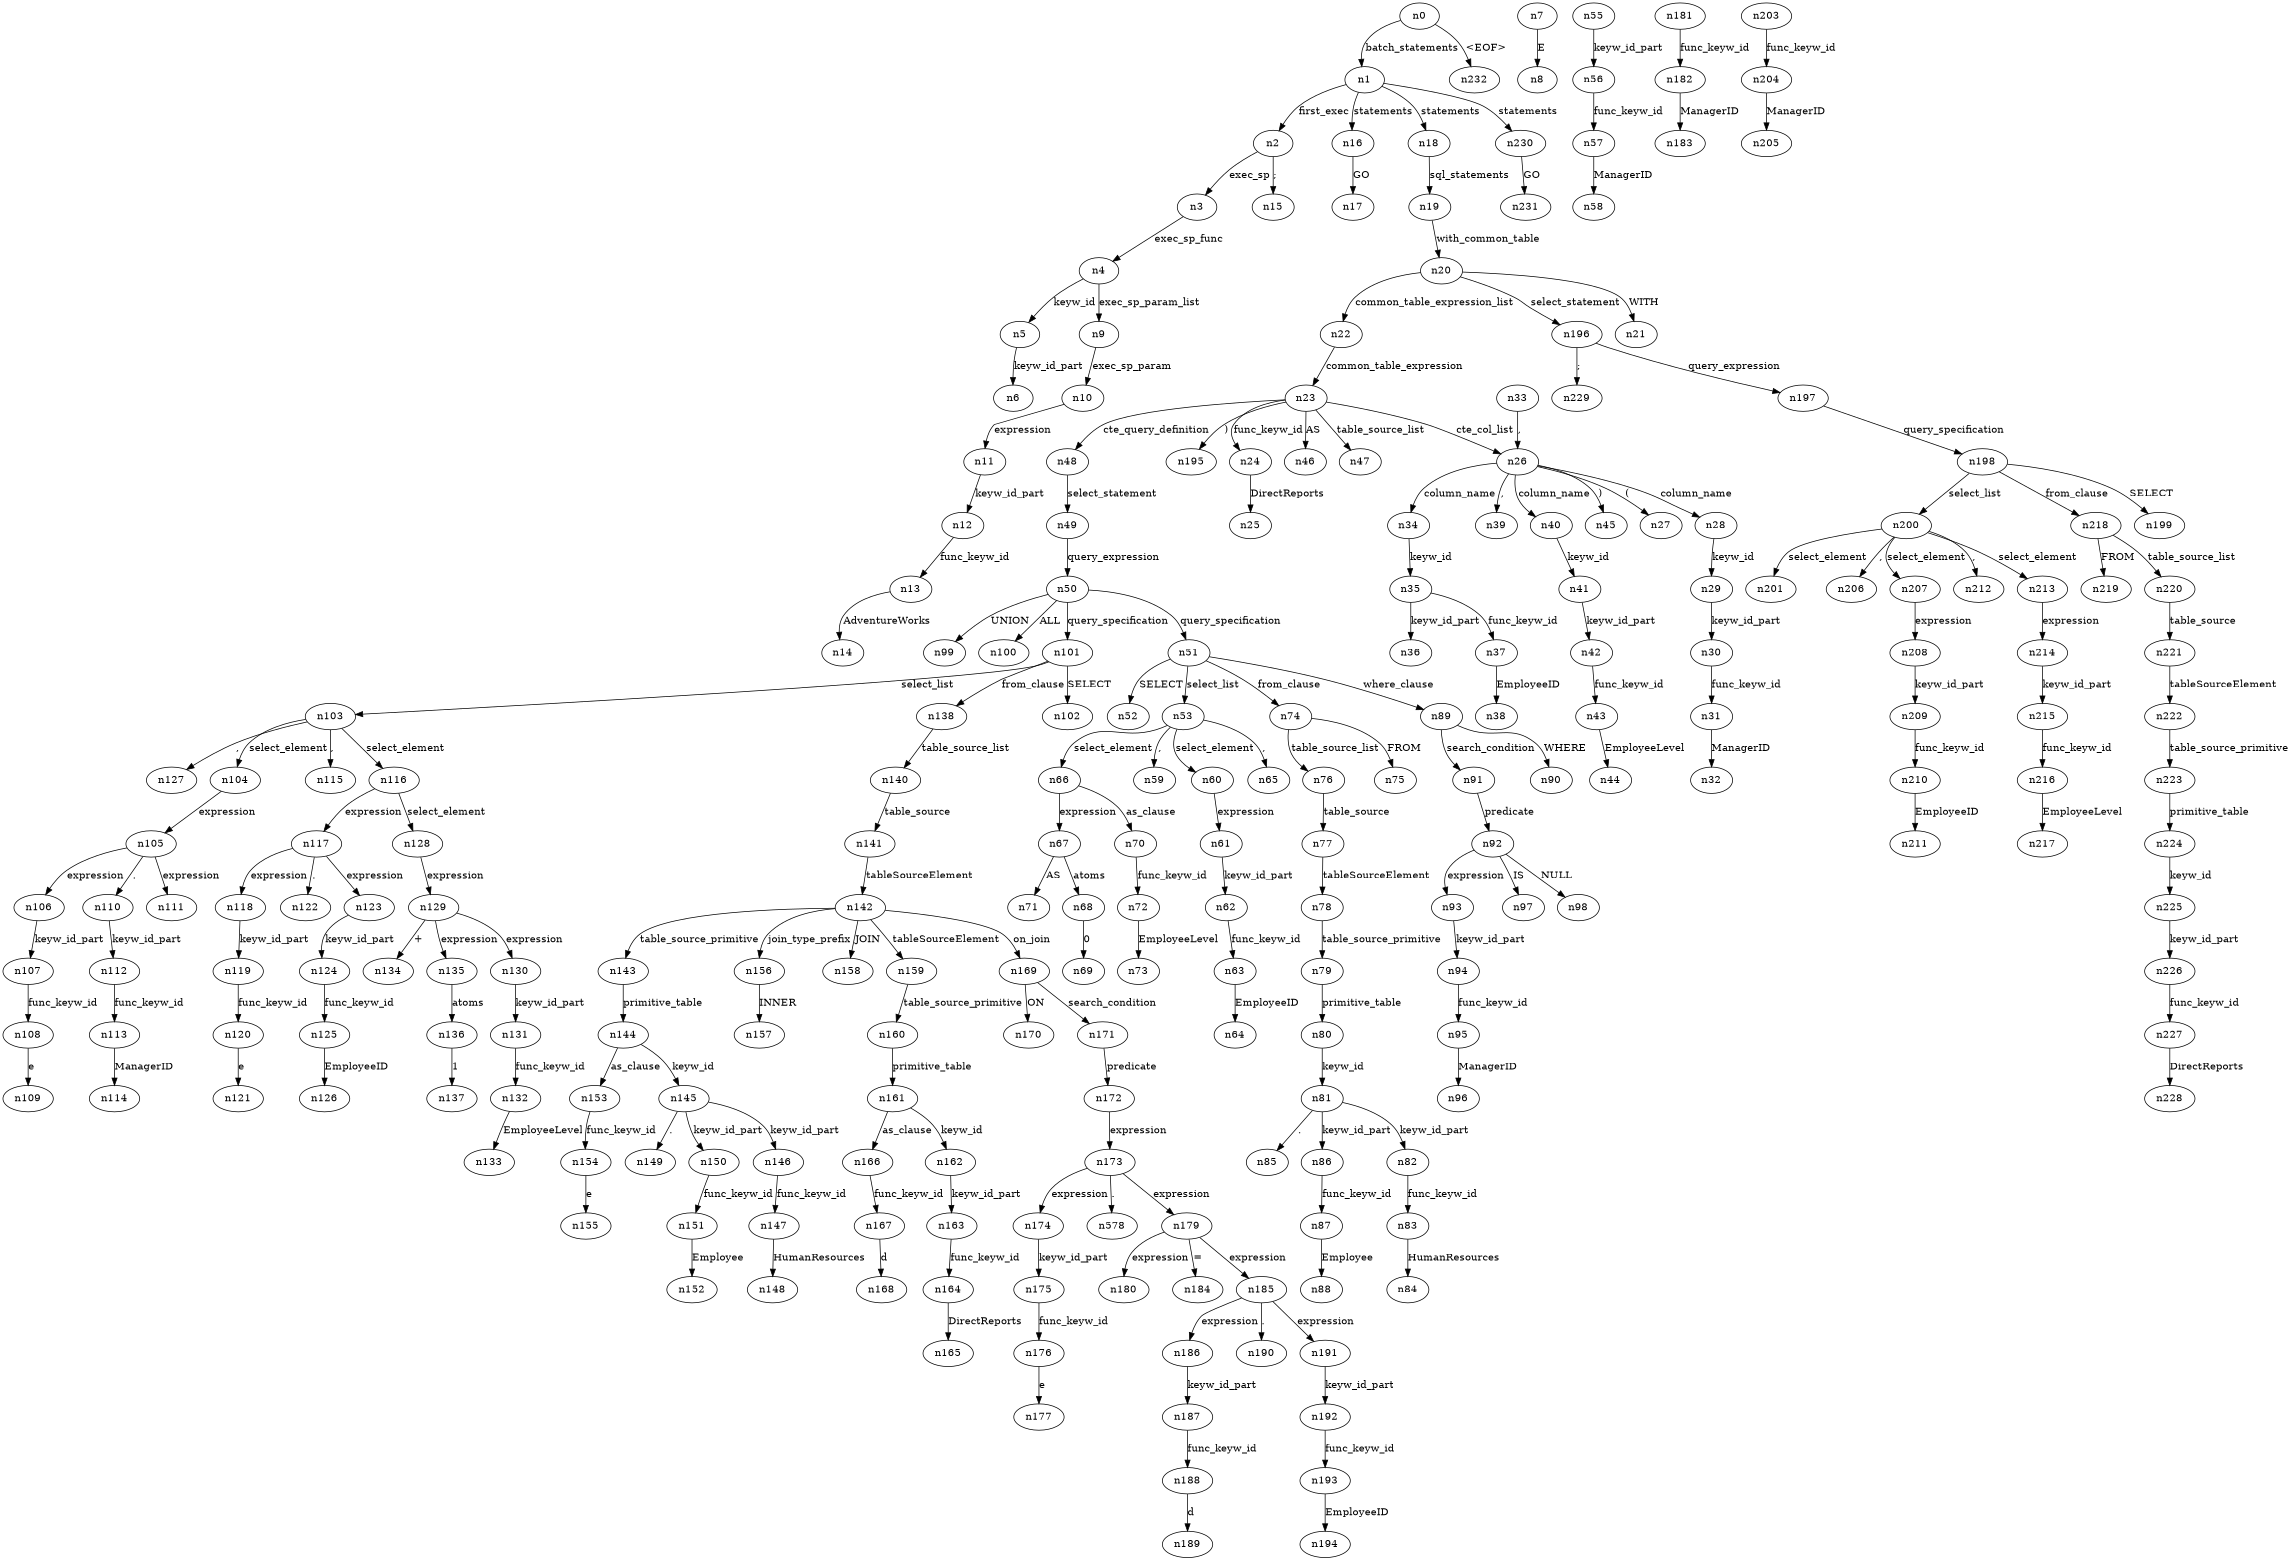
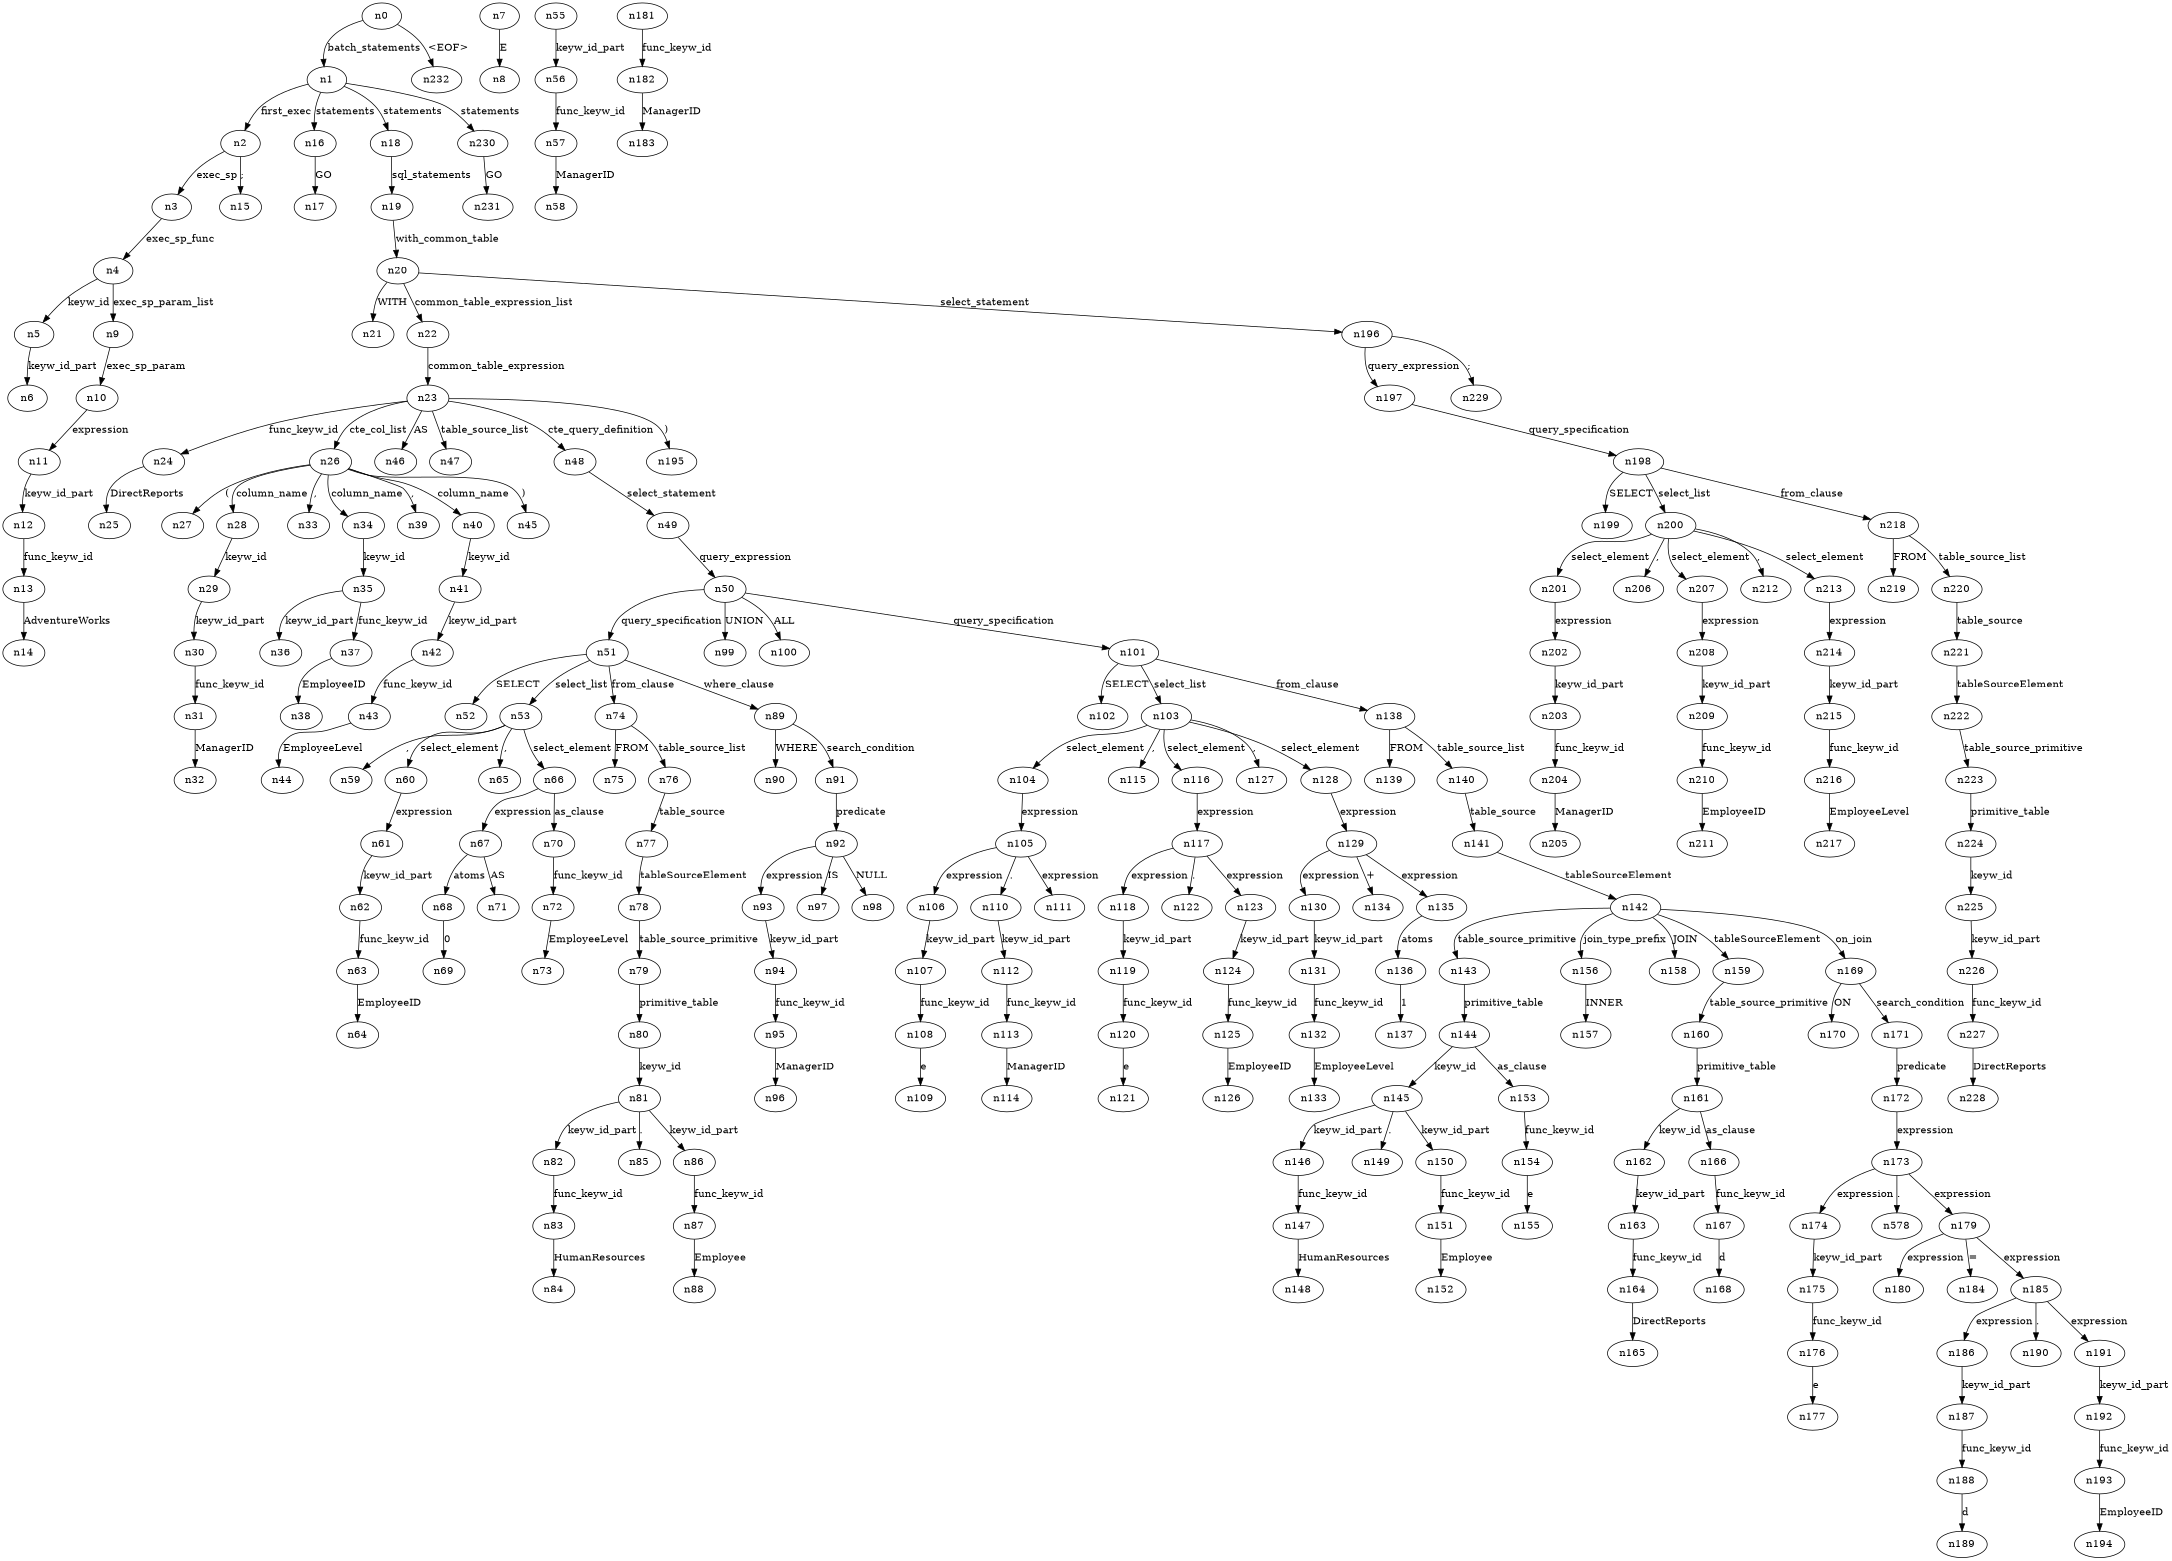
edge "n33" -> "n26": reversed
node "n202": added
node "n139": added
edge "n116" -> "n128": now "n103" -> "n128"
